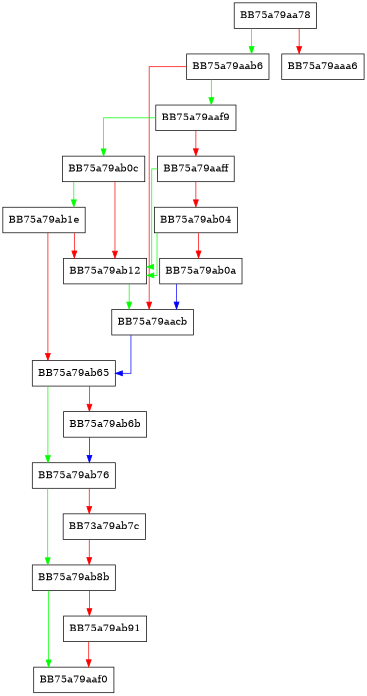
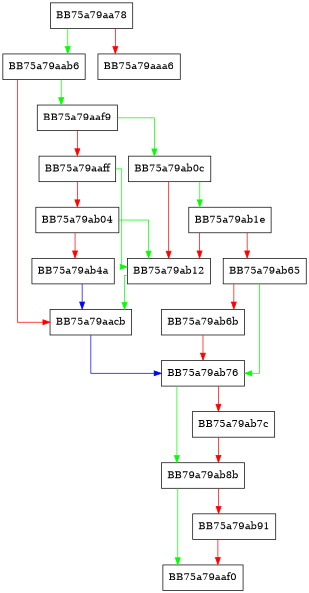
node "BB75a79ab0a": label "BB75a79ab0a" -> "BB75a79ab4a"
edge "BB75a79aacb" -> "BB75a79ab65": now "BB75a79aacb" -> "BB75a79ab76"
edge "BB75a79ab6b" -> "BB75a79ab76": color blue -> red
node "BB73a79ab7c": label "BB73a79ab7c" -> "BB75a79ab7c"
node "BB75a79ab8b": label "BB75a79ab8b" -> "BB79a79ab8b"
